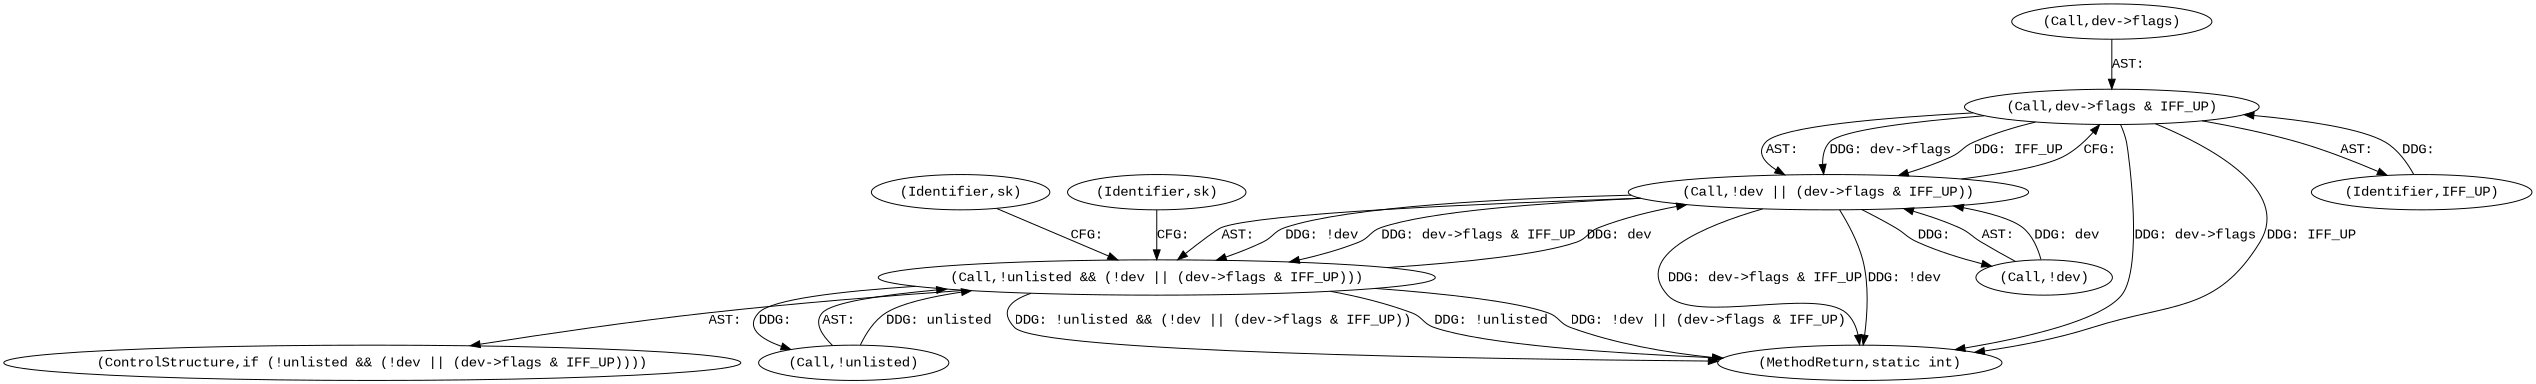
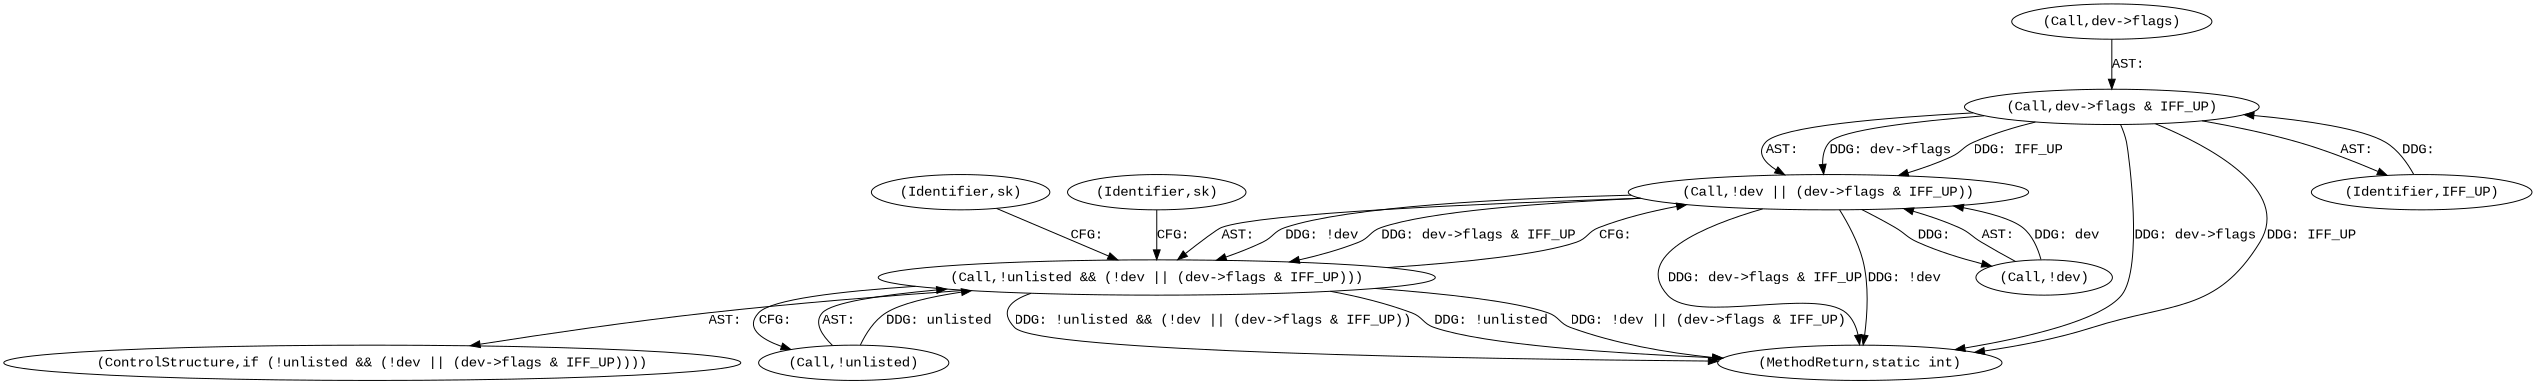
edge "(Call,!dev || (dev->flags & IFF_UP))" -> "(Call,dev->flags & IFF_UP)": removed, label "CFG:"
edge "(Call,!unlisted && (!dev || (dev->flags & IFF_UP)))" -> "(Call,!dev || (dev->flags & IFF_UP))": label "DDG: dev" -> "CFG: "
edge "(Call,!unlisted && (!dev || (dev->flags & IFF_UP)))" -> "(Call,!unlisted)": label "DDG: " -> "CFG: "
